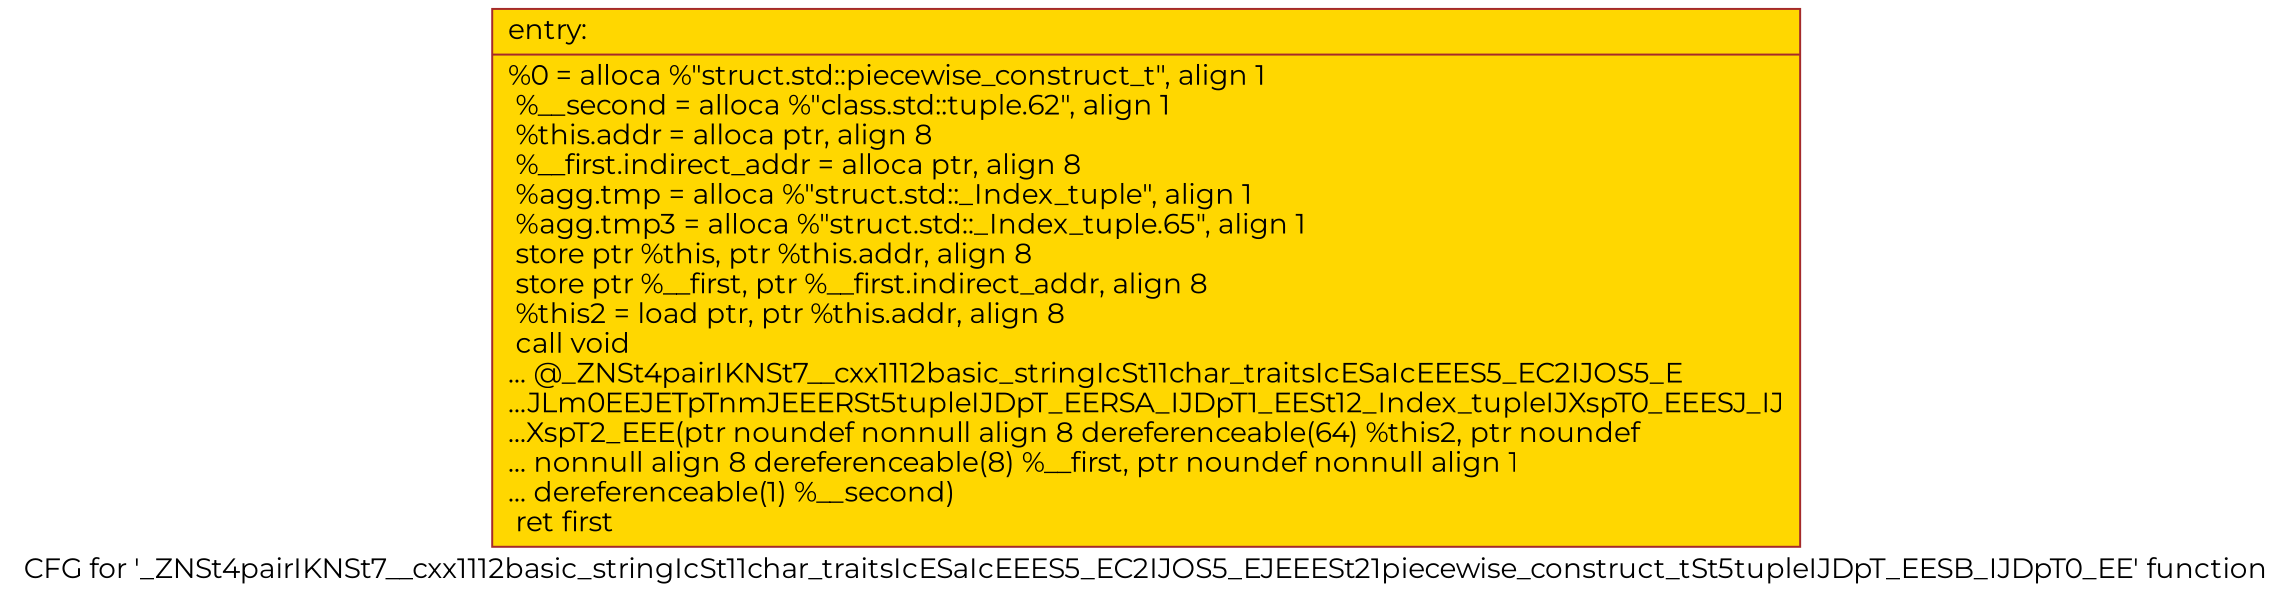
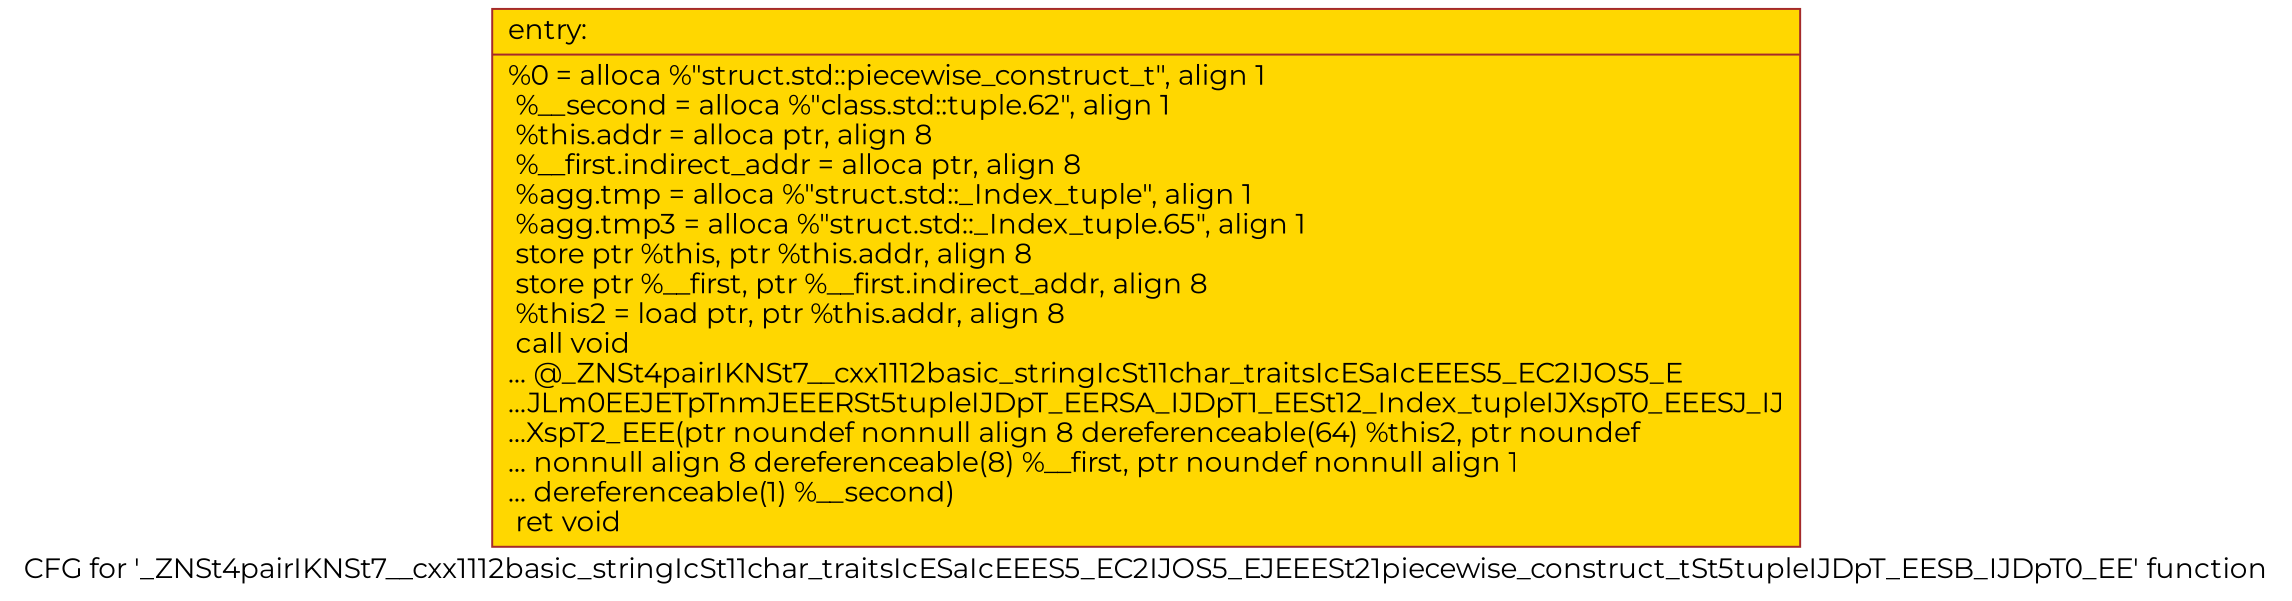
node "entry:": text "ret first" -> "ret void"
